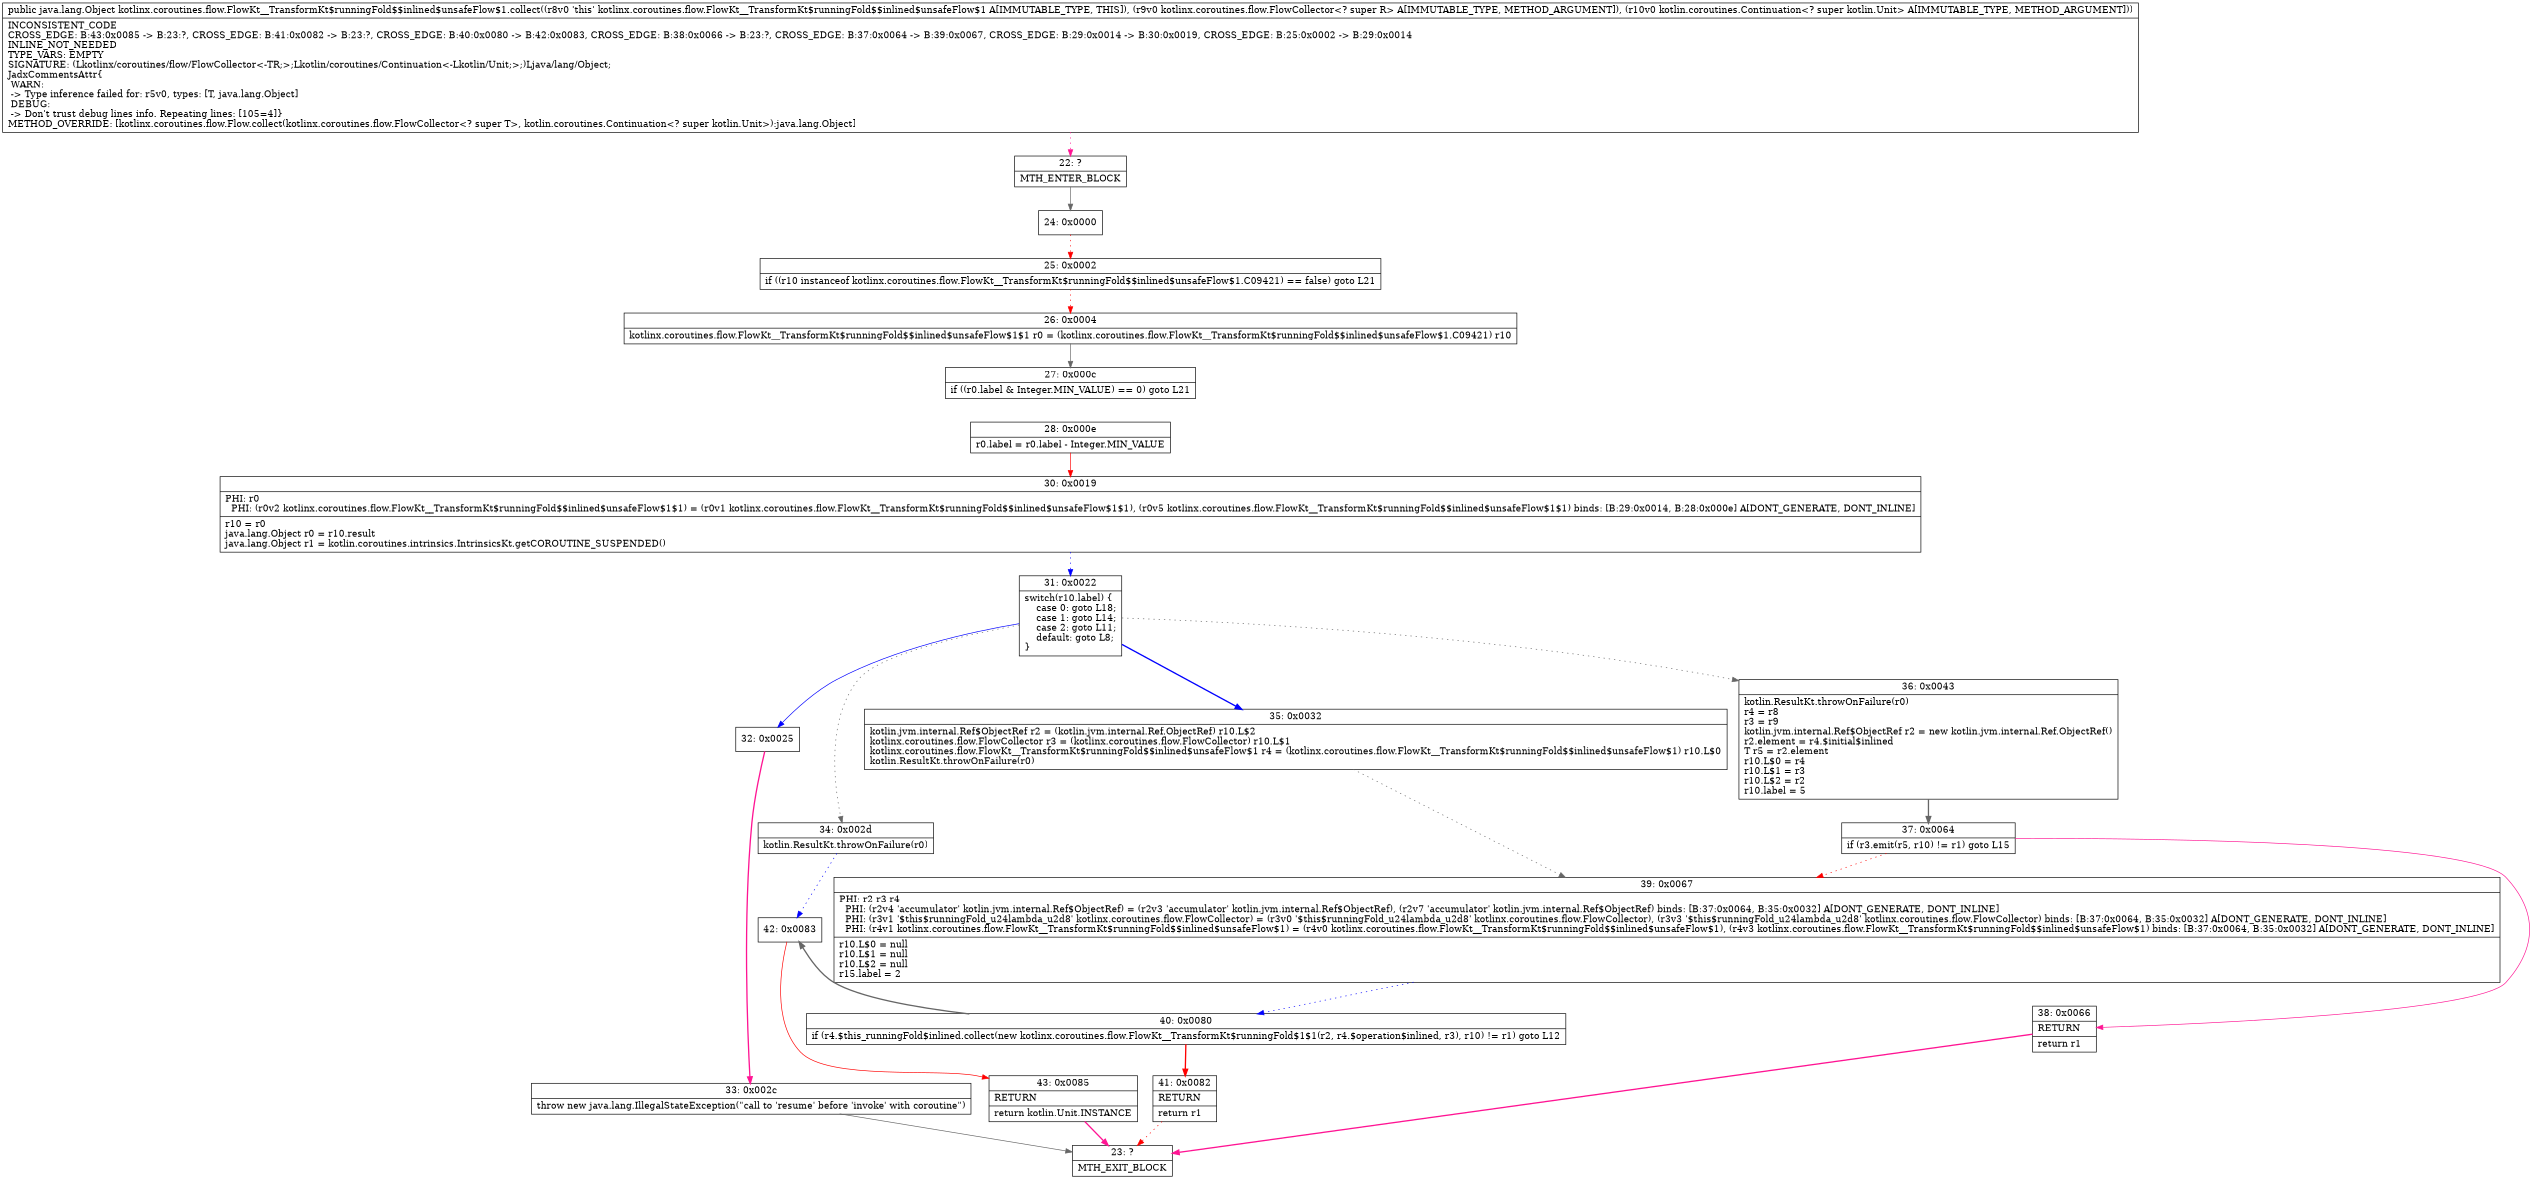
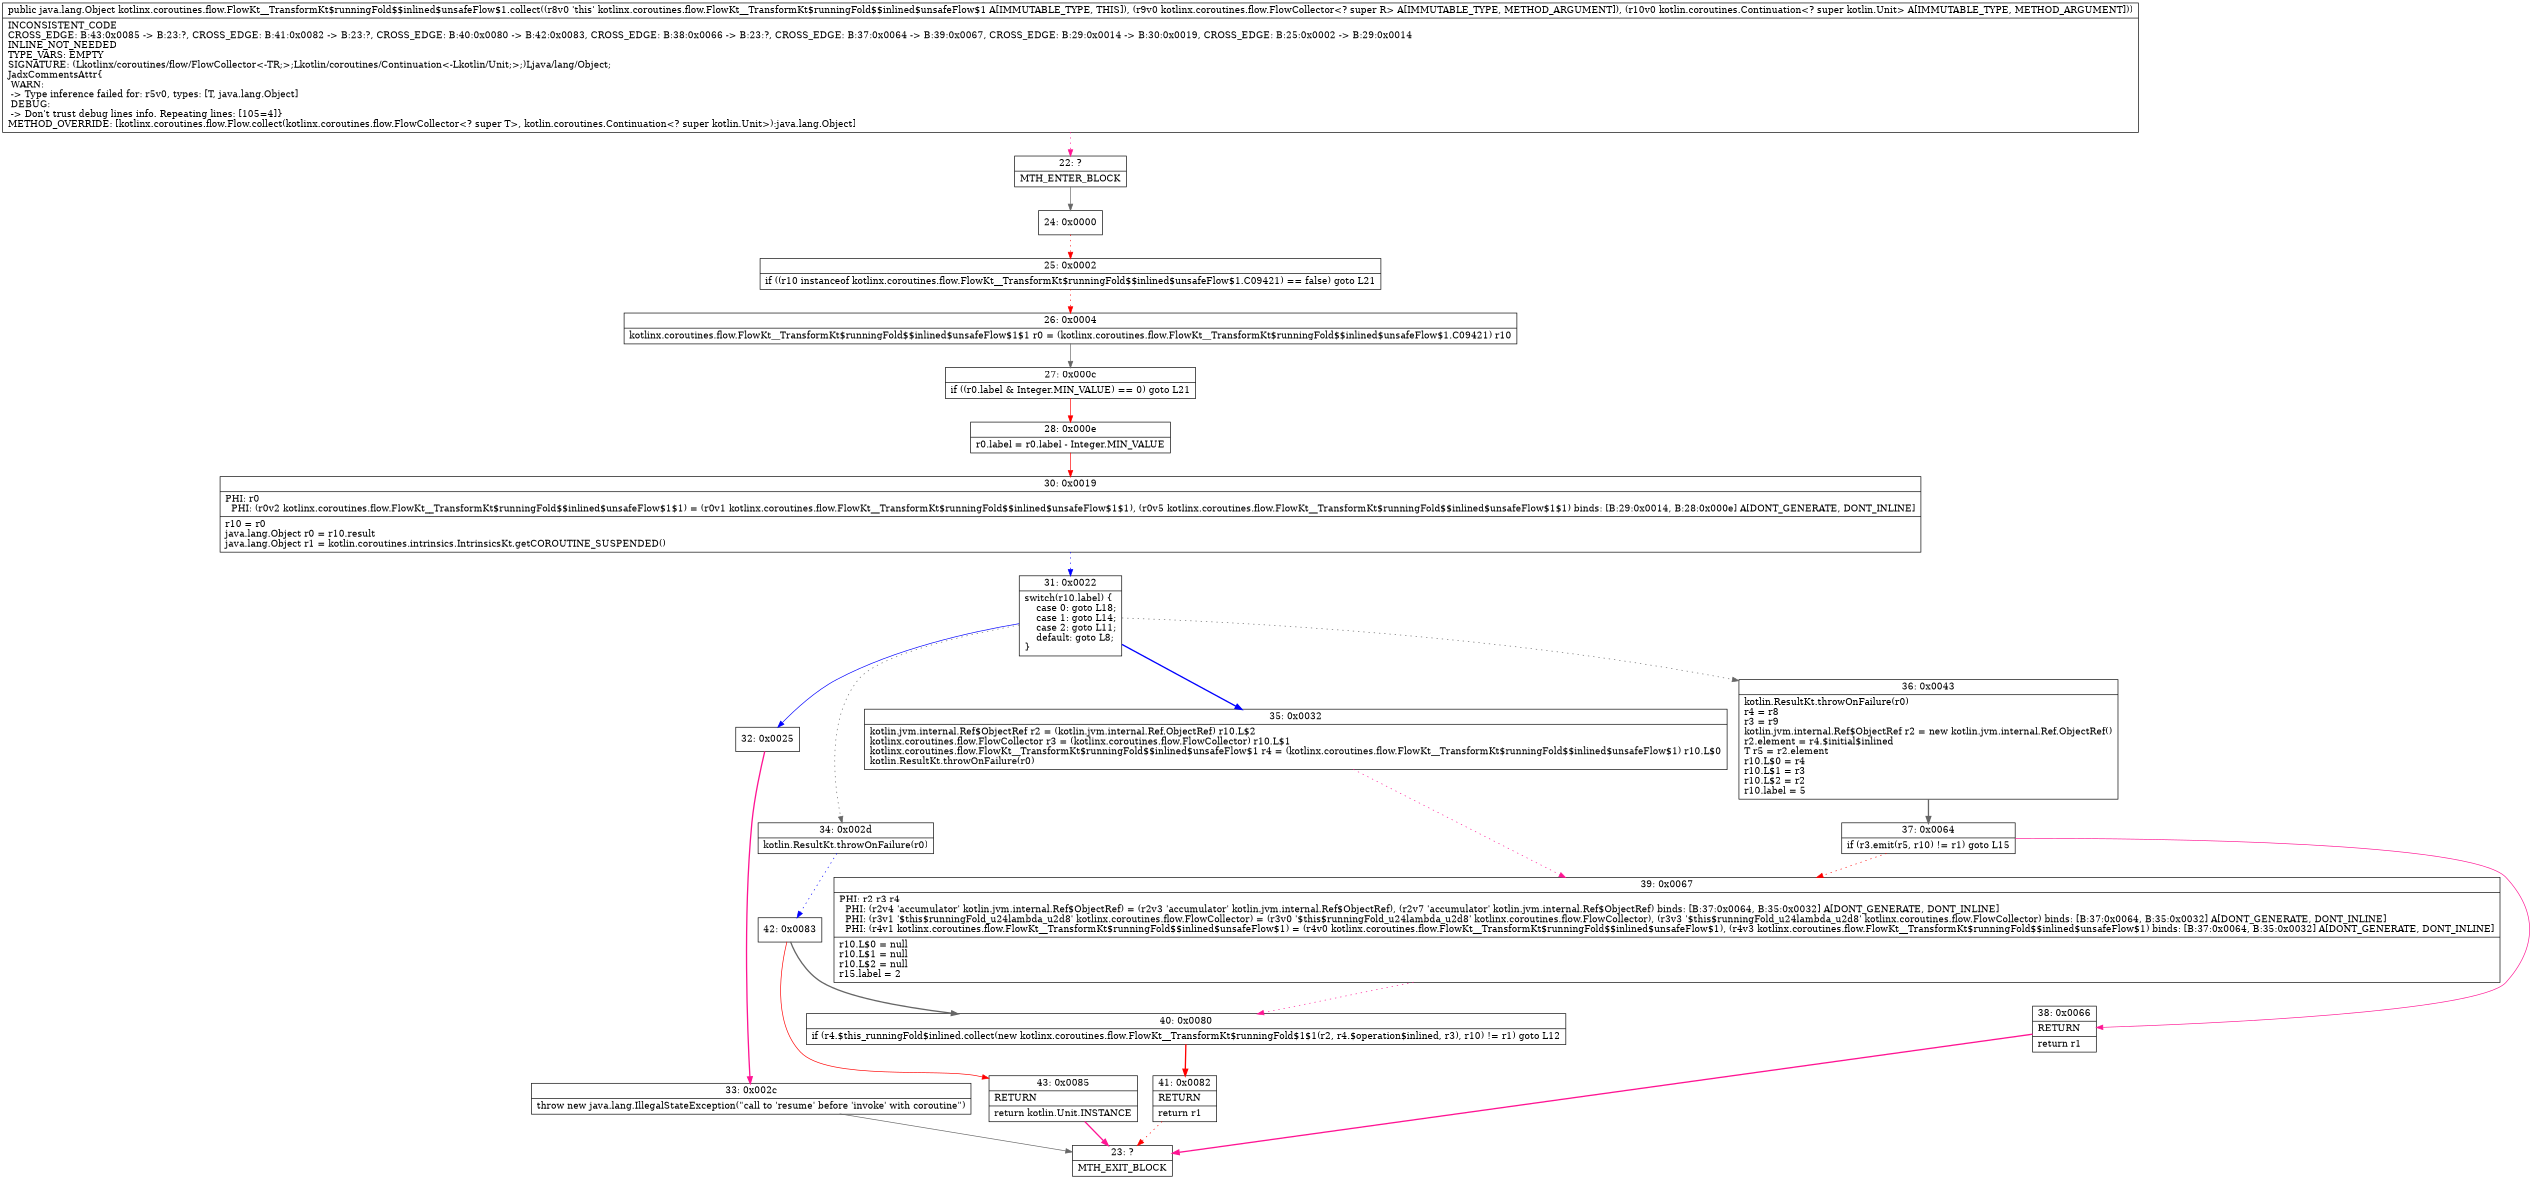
edge "27: 0x000c" -> "28: 0x000e": added
edge "35: 0x0032" -> "39: 0x0067": color gray40 -> deeppink
edge "39: 0x0067" -> "40: 0x0080": color blue -> deeppink
edge "40: 0x0080" -> "42: 0x0083": reversed
